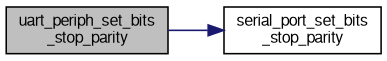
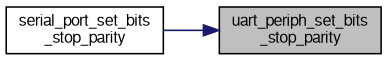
edge "uart_periph_set_bits _stop_parity" -> "serial_port_set_bits _stop_parity": reversed
